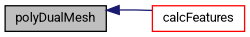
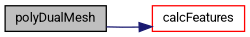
edge "calcFeatures" -> "polyDualMesh": reversed
